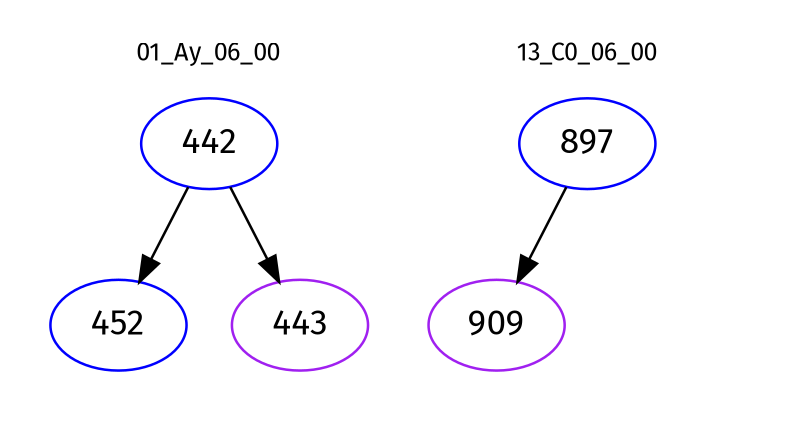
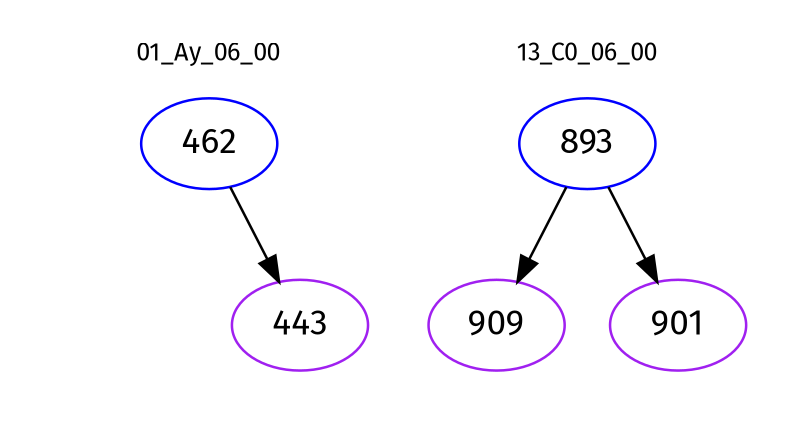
node "442": label "442" -> "462"
node "897": label "897" -> "893"
node "452": removed
node "901": added
